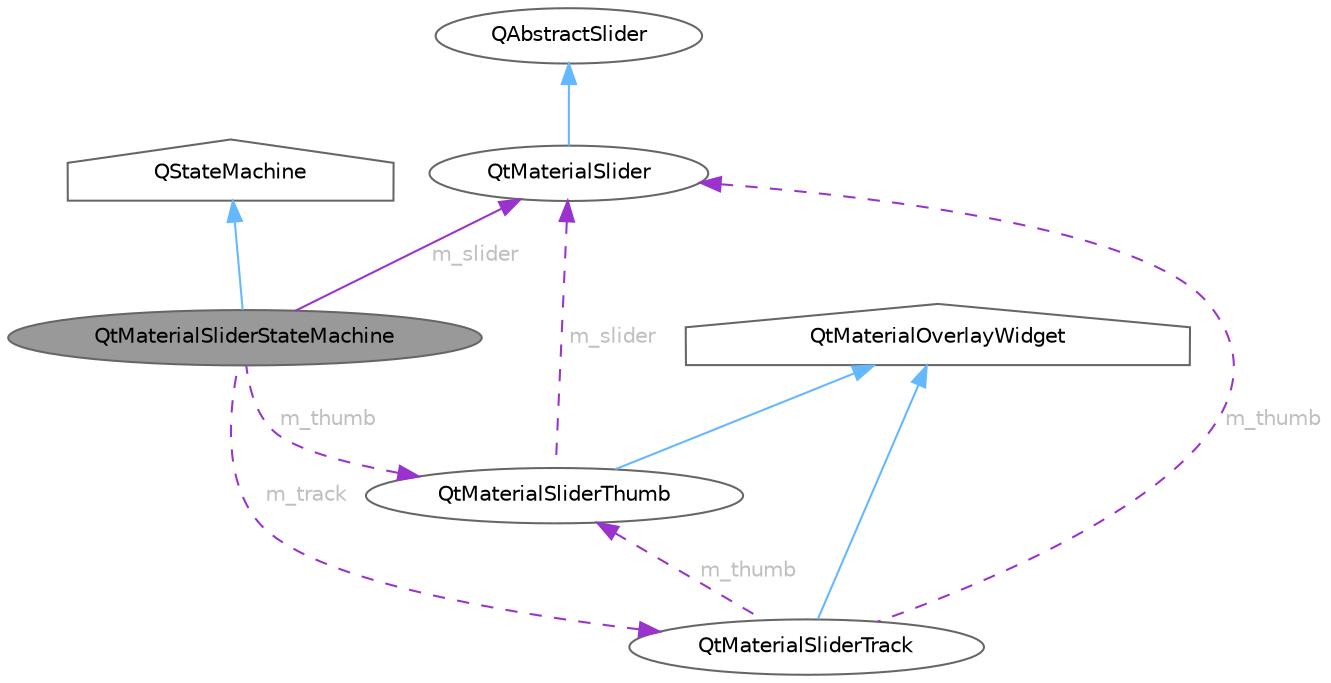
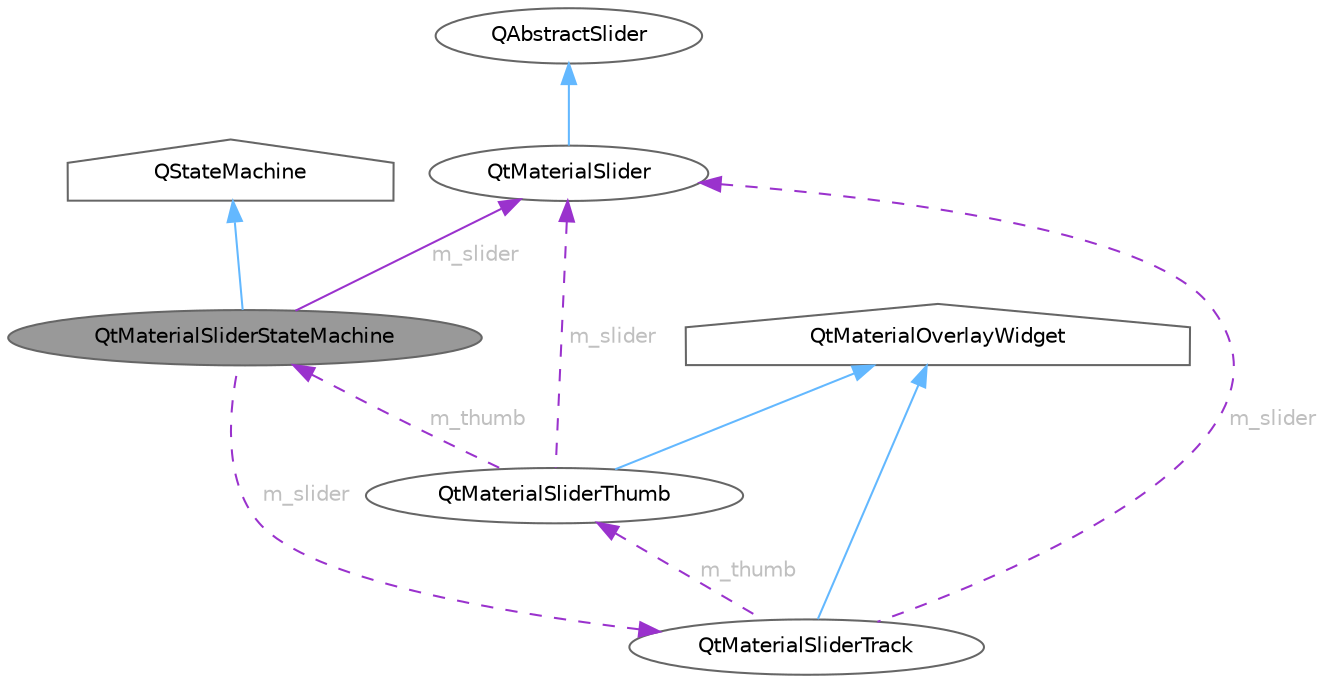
edge "QtMaterialSliderTrack" -> "QtMaterialSlider": label " m_thumb" -> " m_slider"
edge "QtMaterialSliderStateMachine" -> "QtMaterialSliderThumb": reversed
edge "QtMaterialSliderStateMachine" -> "QtMaterialSliderTrack": label " m_track" -> " m_slider"
